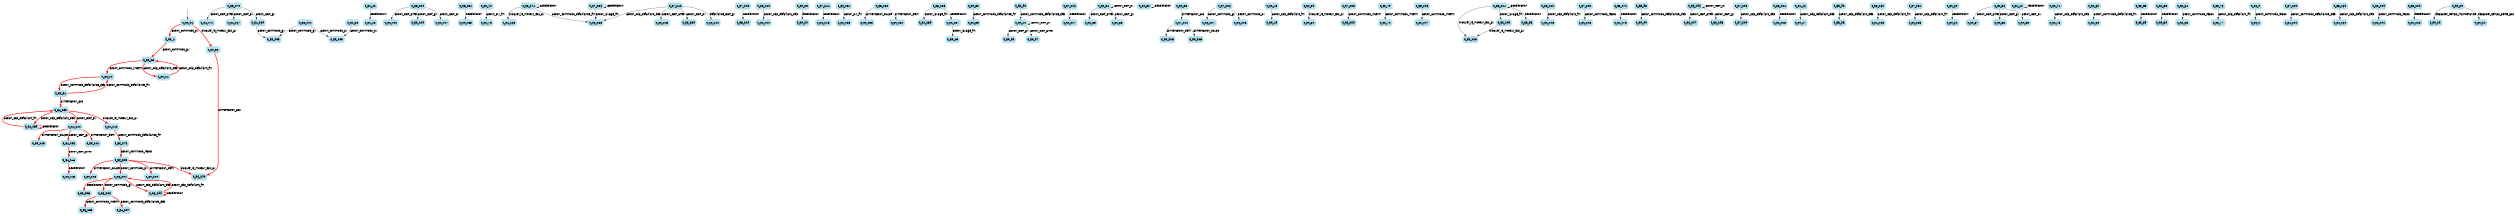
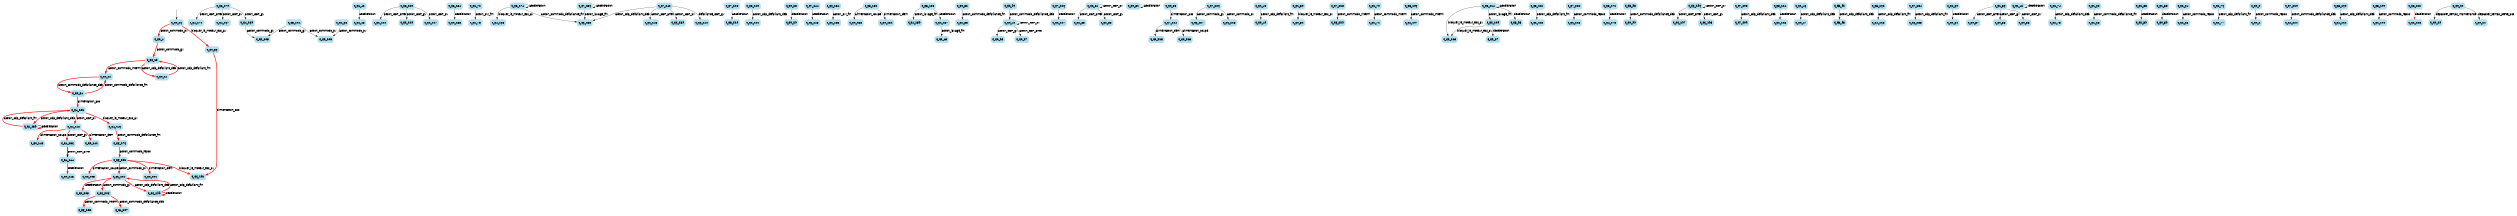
edge "c_q3_122" -> "c_q2_123": color black -> red
node "c_q2_87": added
edge "c_q4_136" -> "c_q4_144": color red -> black
